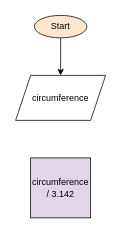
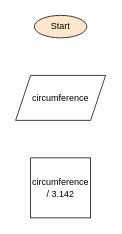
edge "Start" -> "circumference": removed
node "circumference / 3.142": fillcolor #e1d5e7 -> #ffffff
